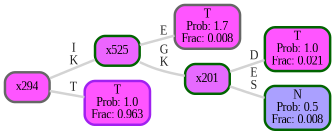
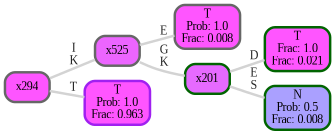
node "T Prob: 1.7 Frac: 0.008": label "T Prob: 1.7 Frac: 0.008" -> "T Prob: 1.0 Frac: 0.008"
node "T Prob: 1.0 Frac: 0.021": label "T Prob: 1.0 Frac: 0.021" -> "T Frac: 1.0 Frac: 0.021"
node "x525": color darkgreen -> gray40
